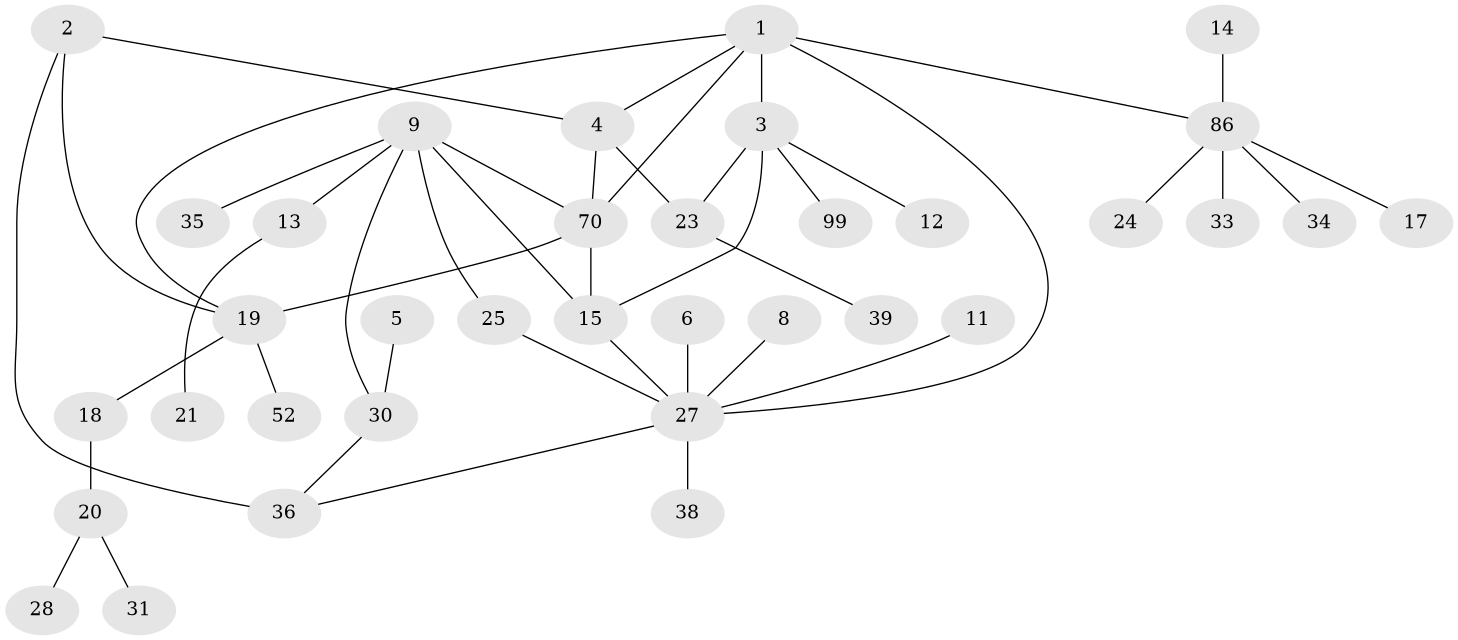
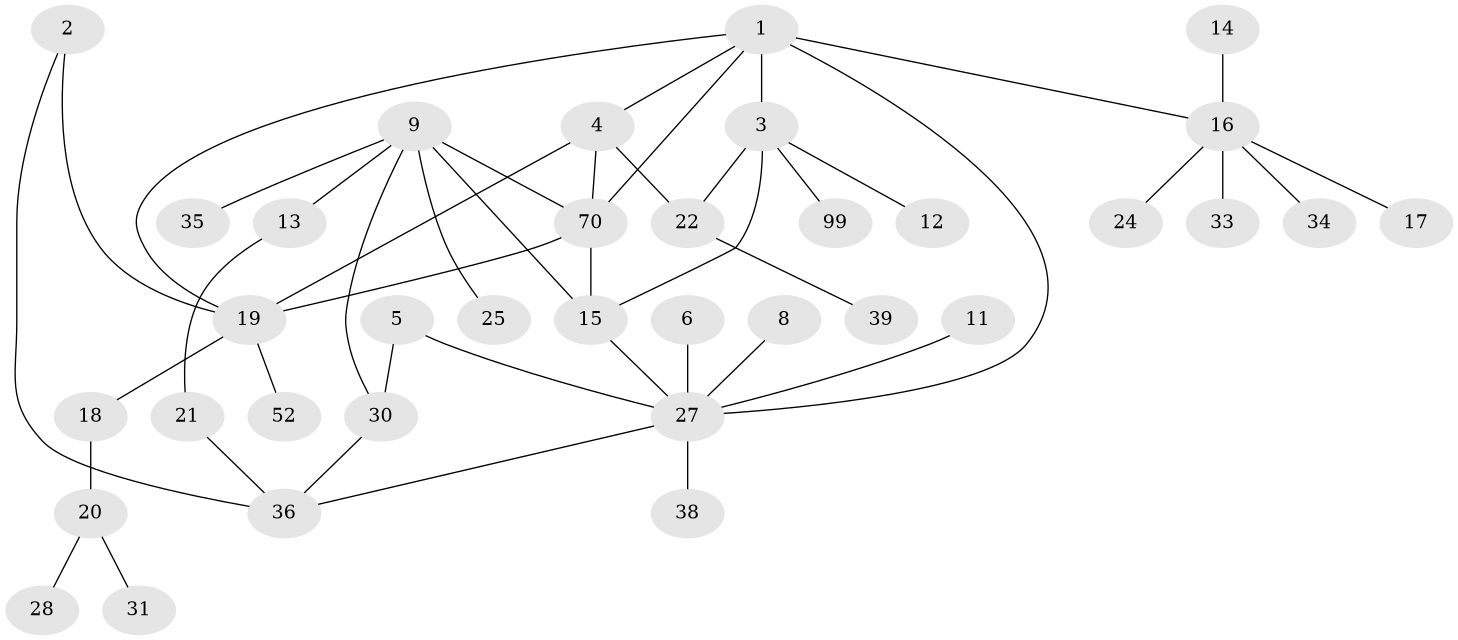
edge "2" -- "4": now "19" -- "4"
node "86": label "86" -> "16"
node "23": label "23" -> "22"
edge "25" -- "27": now "5" -- "27"
edge "21" -- "36": added
